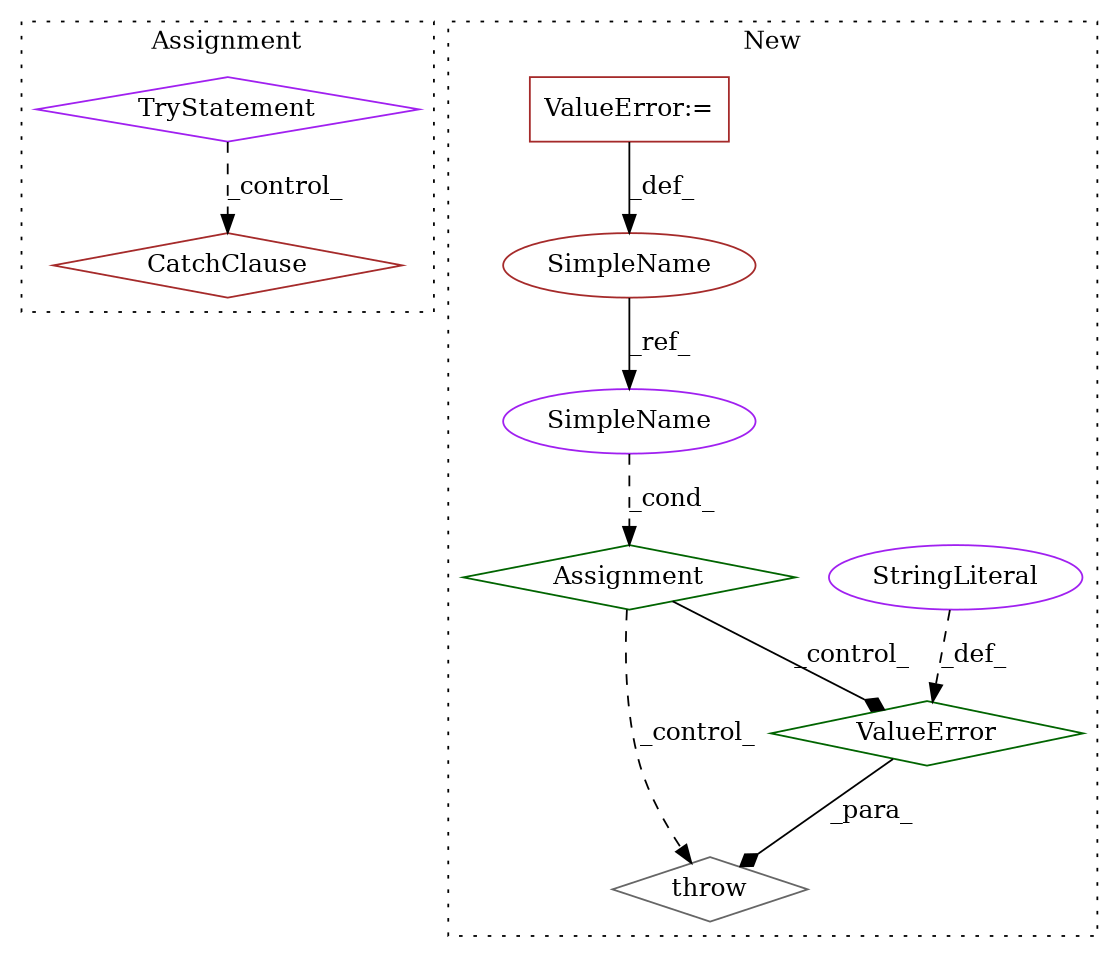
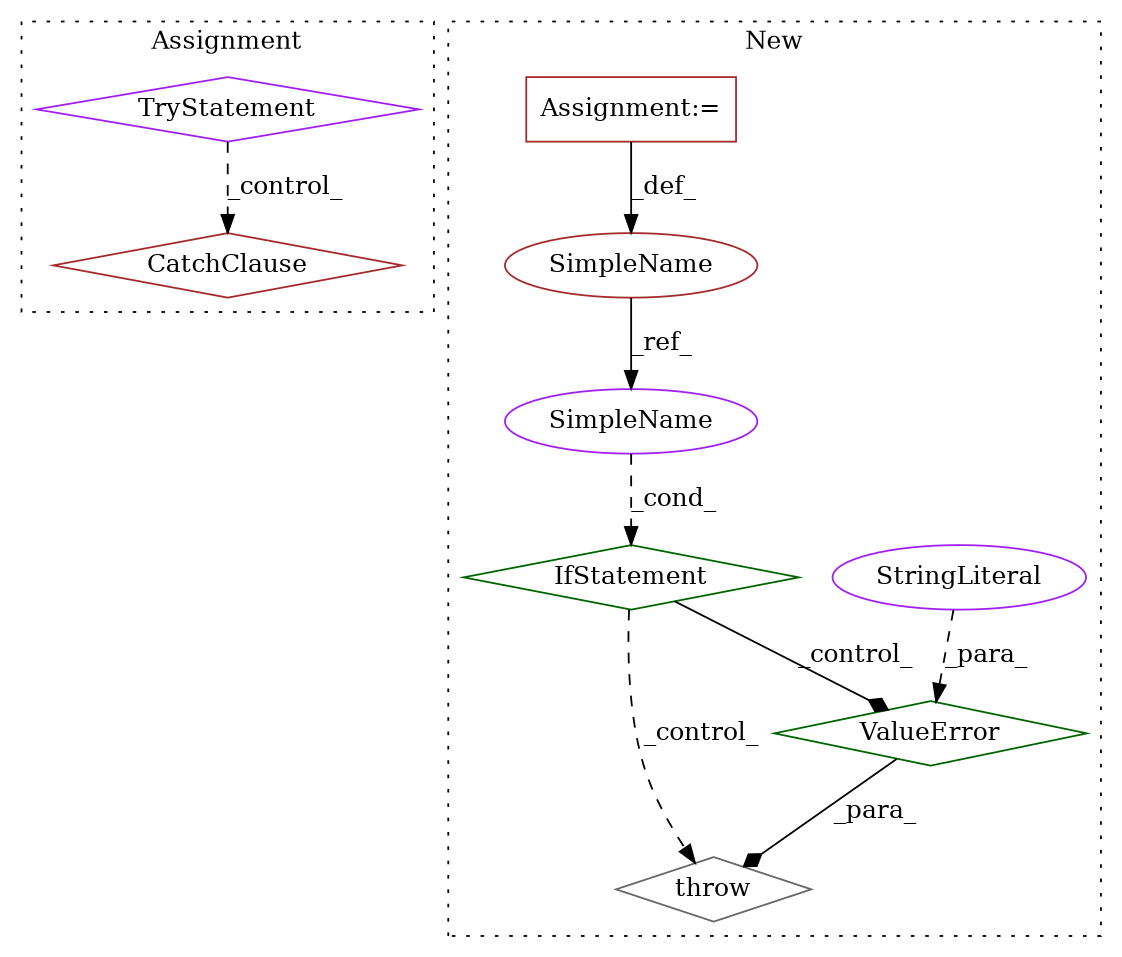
node "ValueError:=": label "ValueError:=" -> "Assignment:="
node "Assignment": label "Assignment" -> "IfStatement"
edge "StringLiteral" -> "ValueError": label "_def_" -> "_para_"
